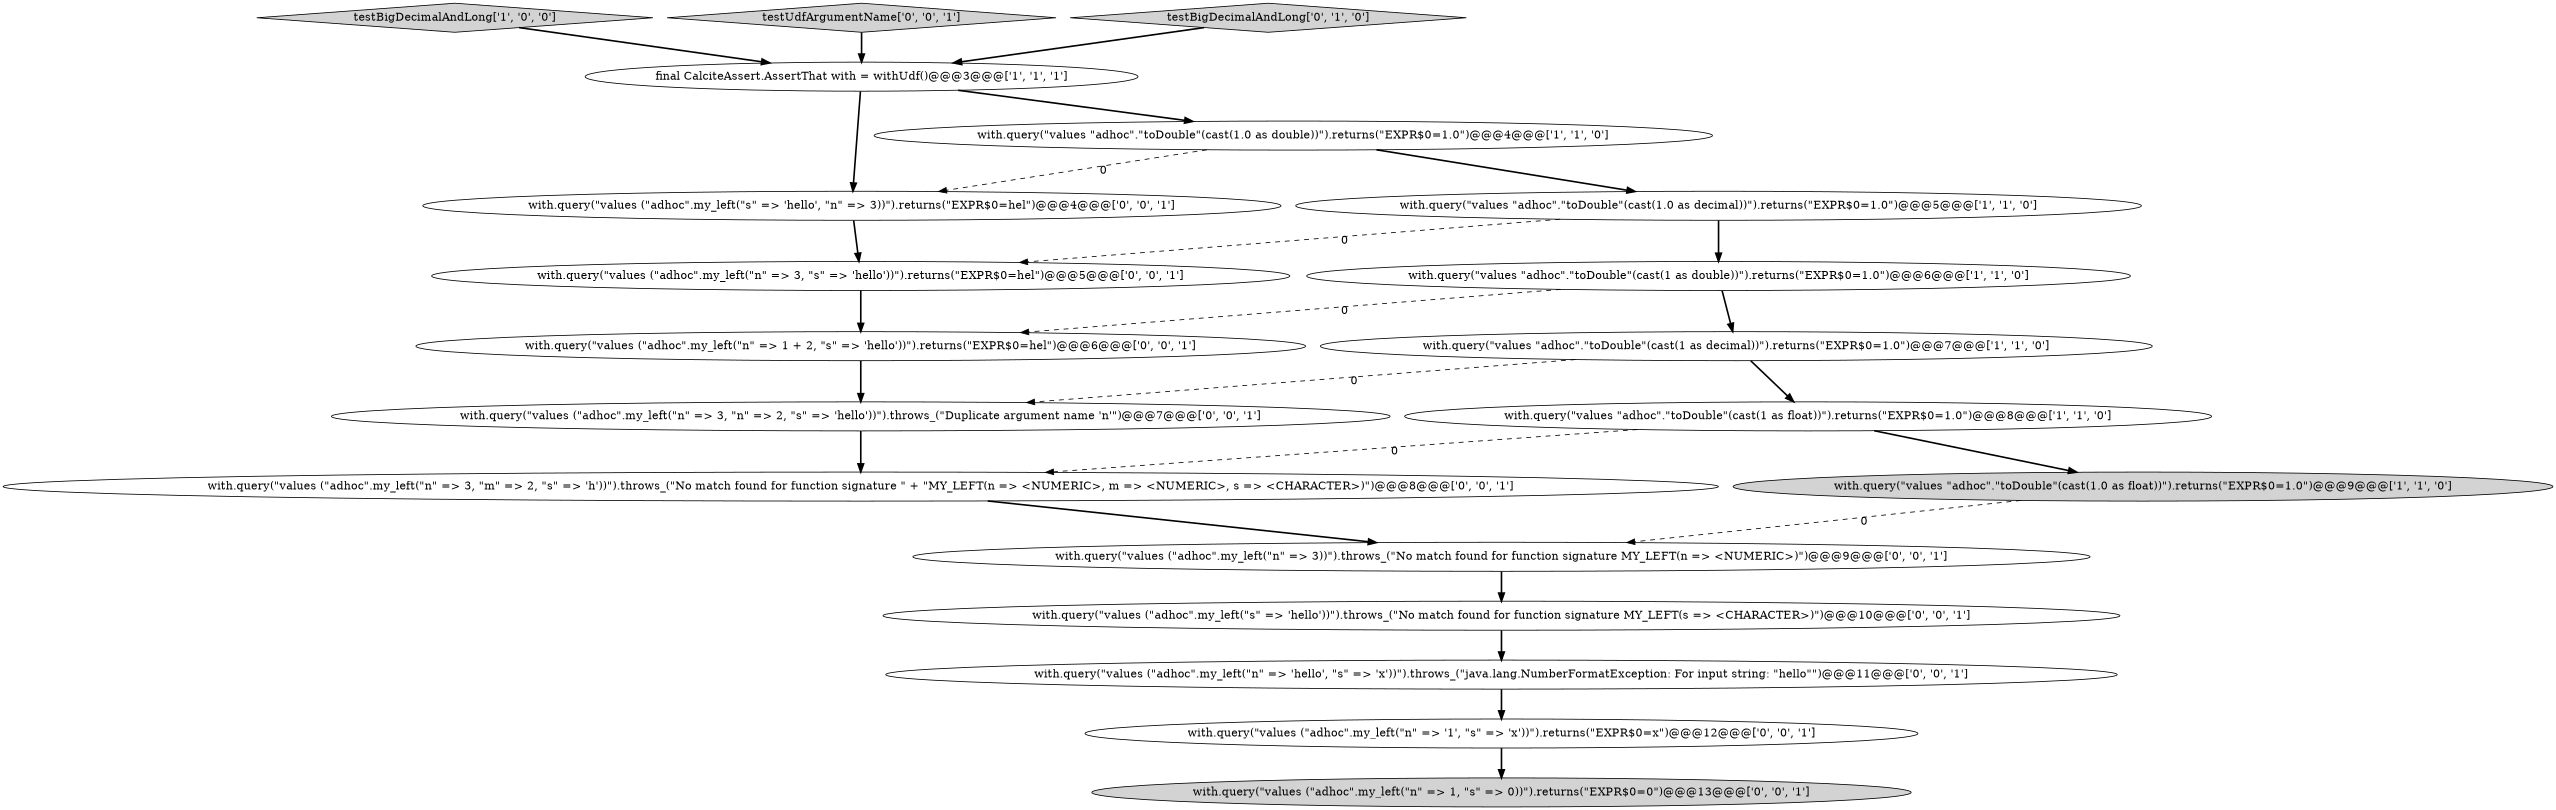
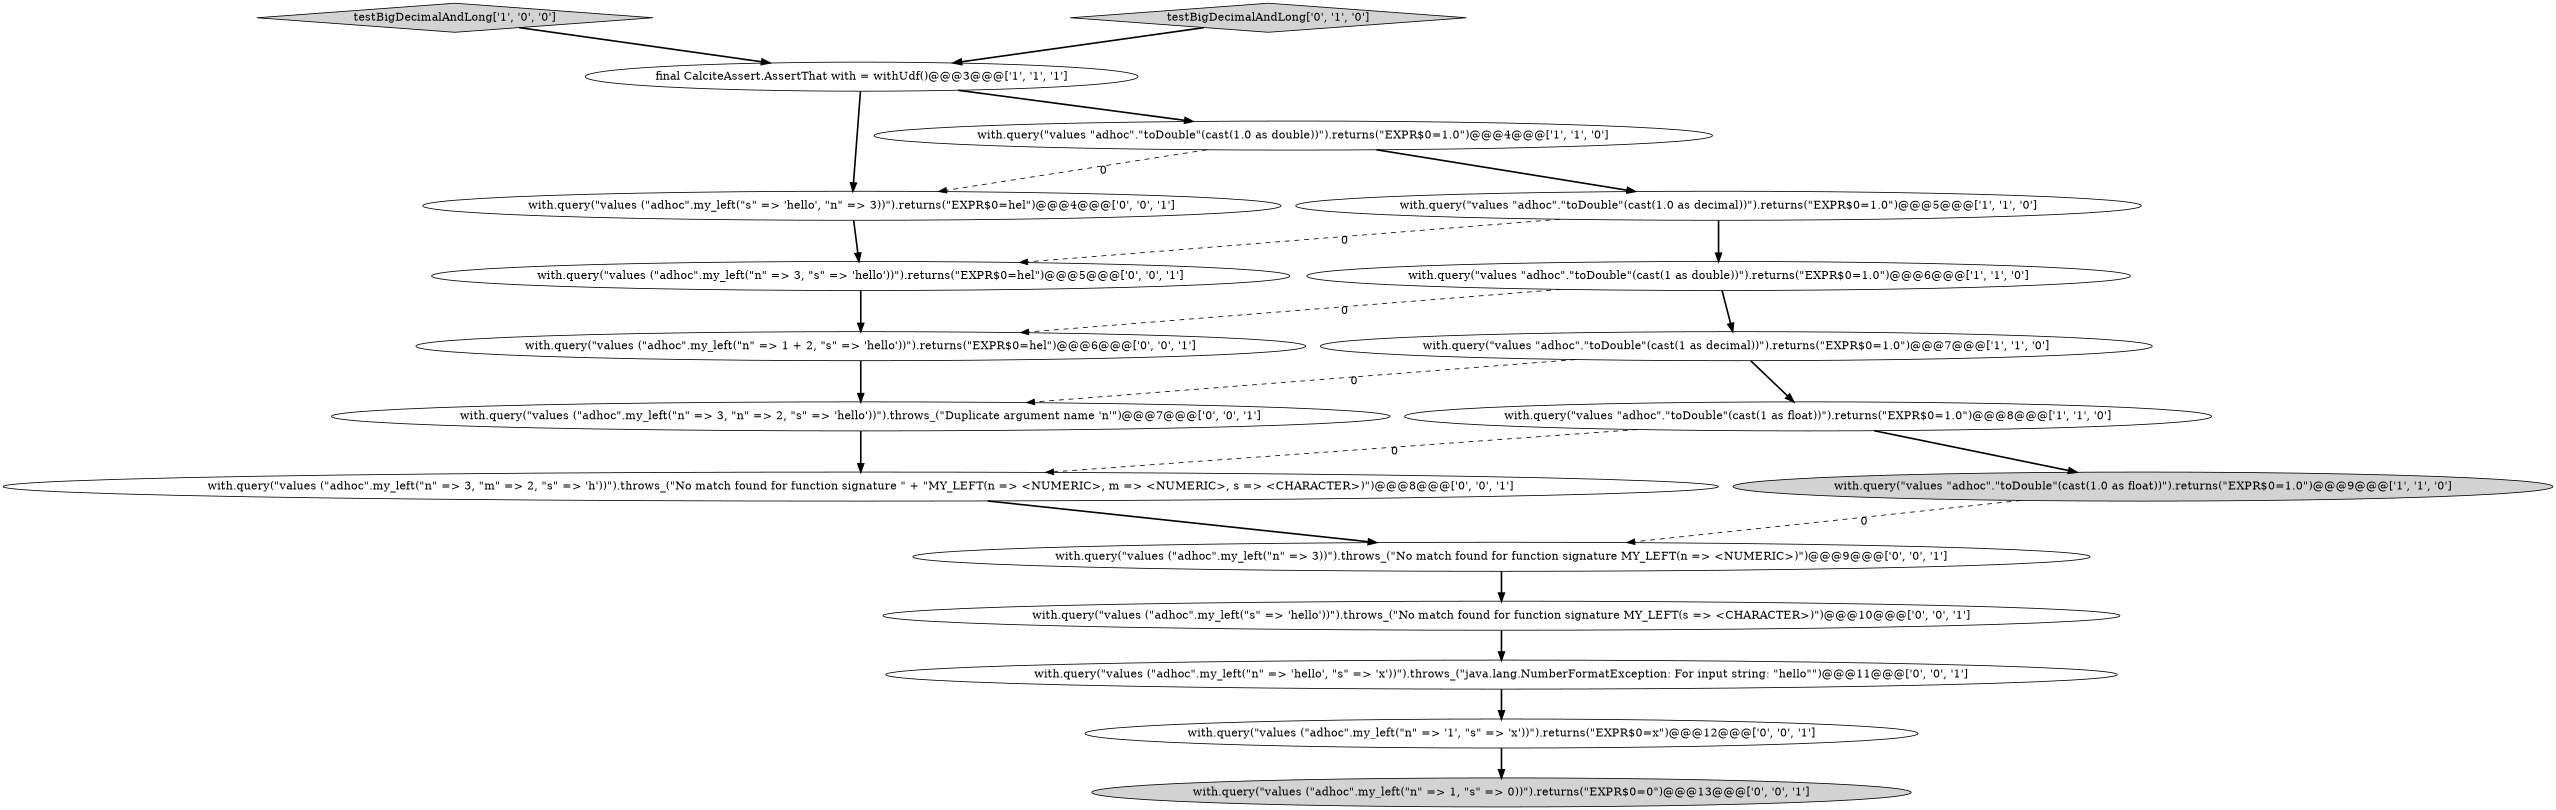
node "testUdfArgumentName['0', '0', '1']": removed
